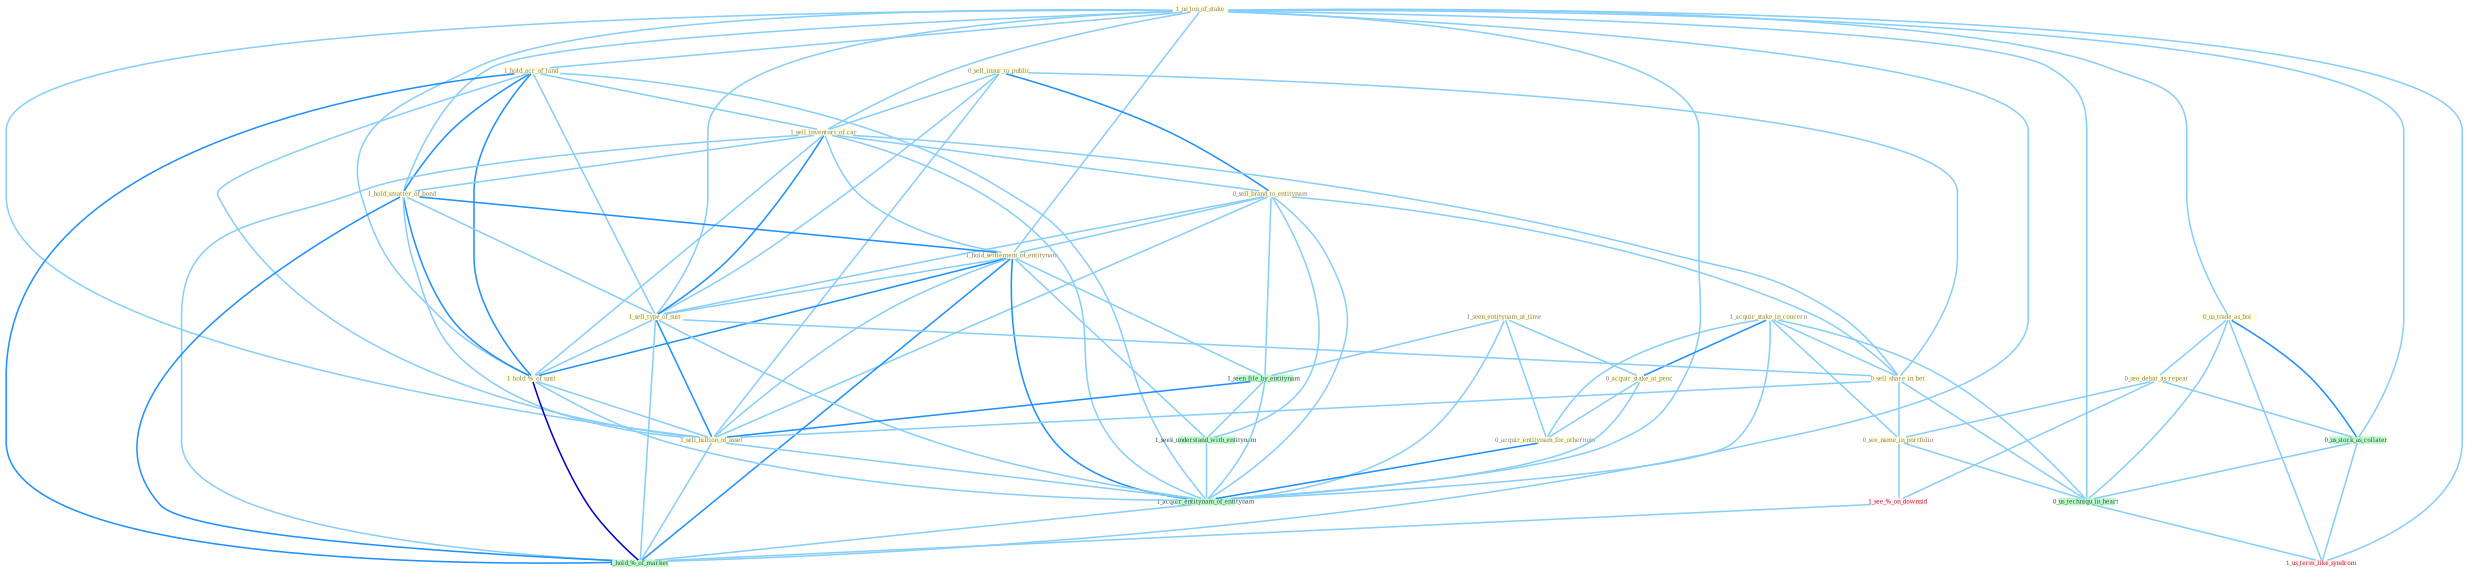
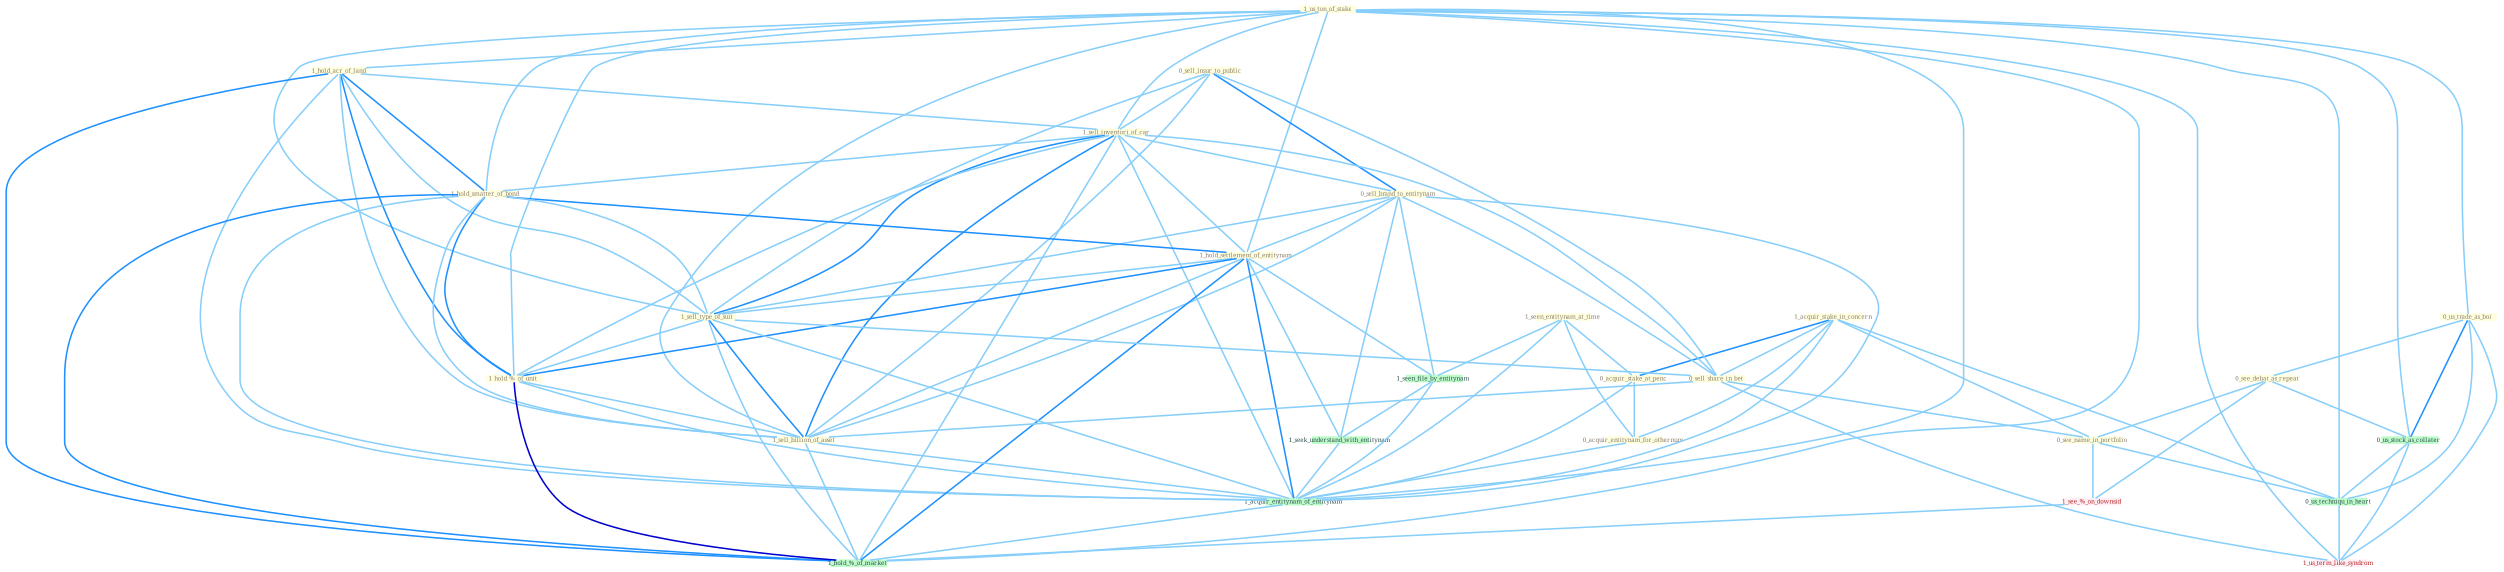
edge "1_seen_file_by_entitynam" -- "1_sell_billion_of_asset": now "1_sell_inventori_of_car" -- "1_sell_billion_of_asset"
edge "1_hold_smatter_of_bond" -- "1_acquir_entitynam_of_entitynam": added
edge "0_sell_share_in_bet" -- "0_us_techniqu_in_heart": now "0_sell_share_in_bet" -- "1_us_term_like_syndrom"
edge "0_acquir_entitynam_for_othernum" -- "1_acquir_entitynam_of_entitynam": color #1e90ff -> #87cefa
